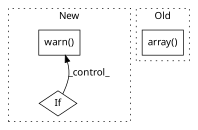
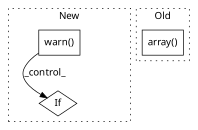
edge "If" -> "warn()": reversed
